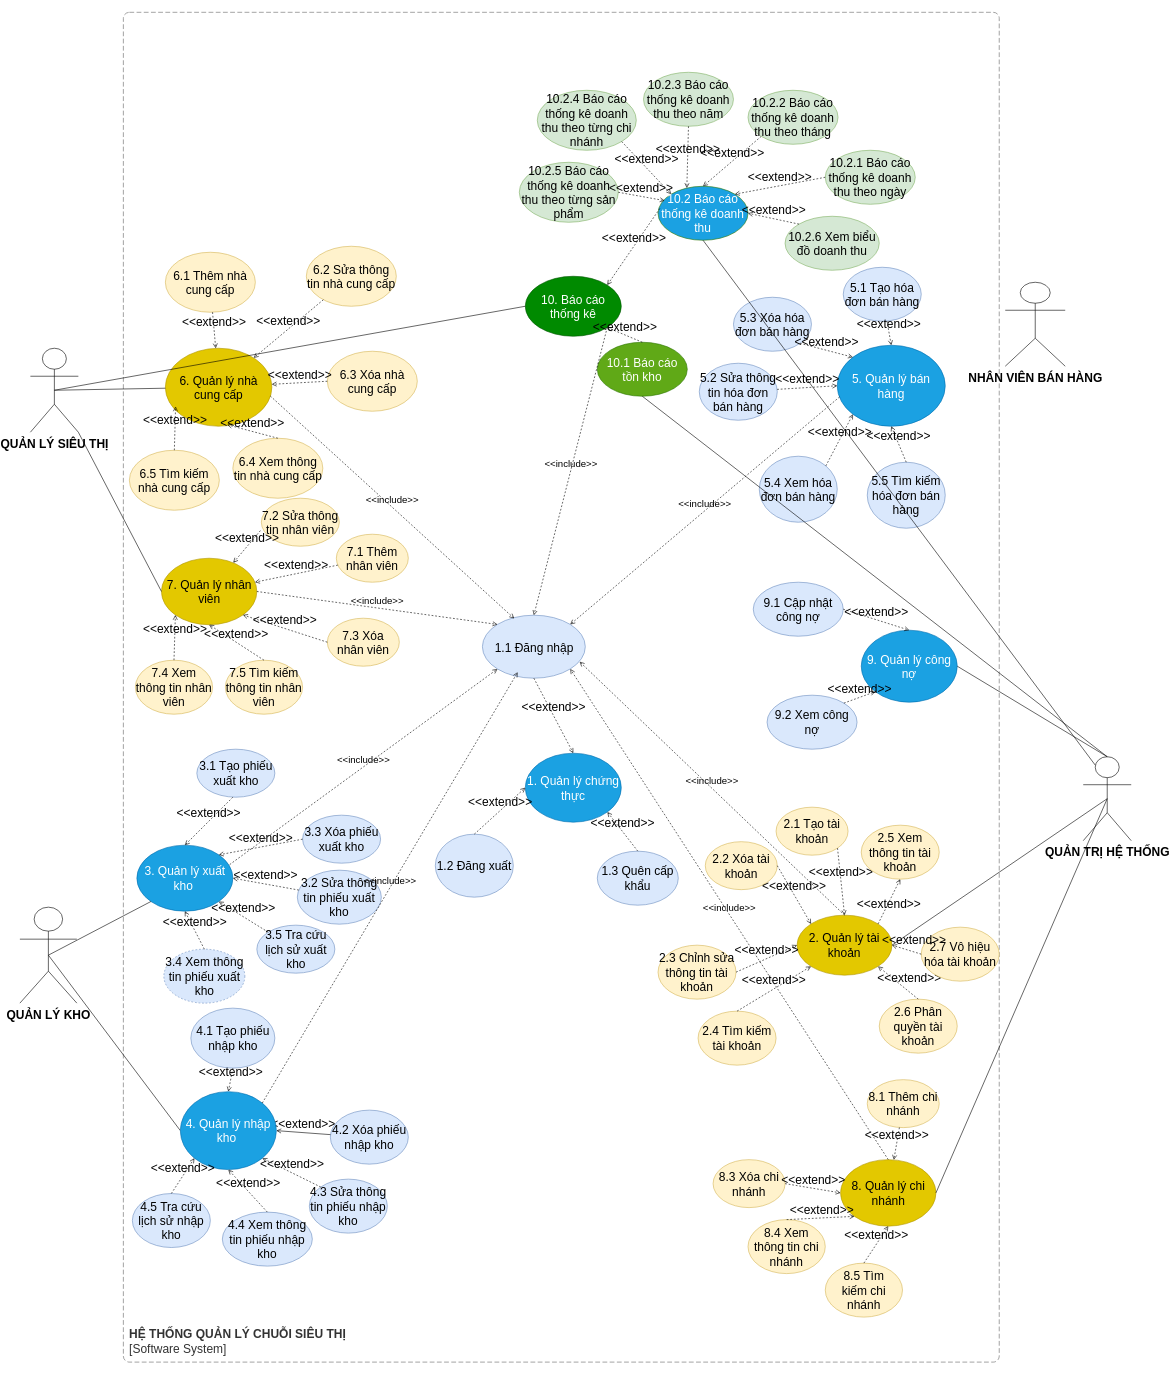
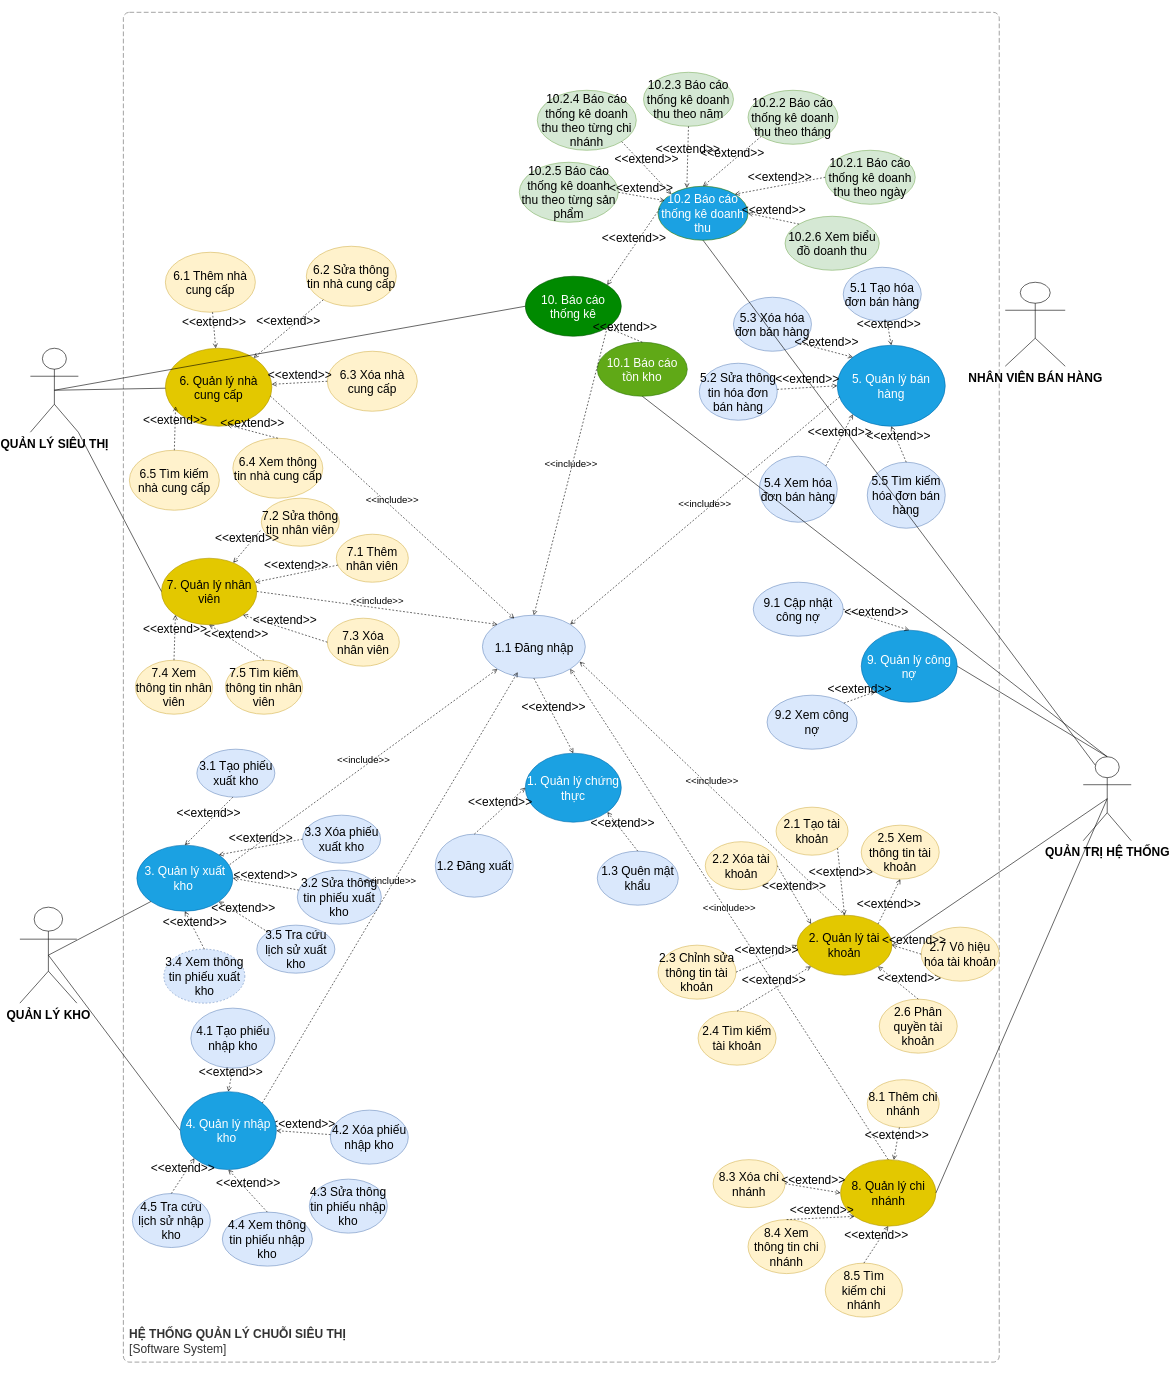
node "1.3 Quên cấp khẩu": label "1.3 Quên cấp khẩu" -> "1.3 Quên mật khẩu"
edge "4.2 Xóa phiếu nhập kho" -> "4. Quản lý nhập kho": style solid -> dashed
edge "4.3 Sửa thông tin phiếu nhập kho" -> "4. Quản lý nhập kho": removed, label "<<extend>>"
